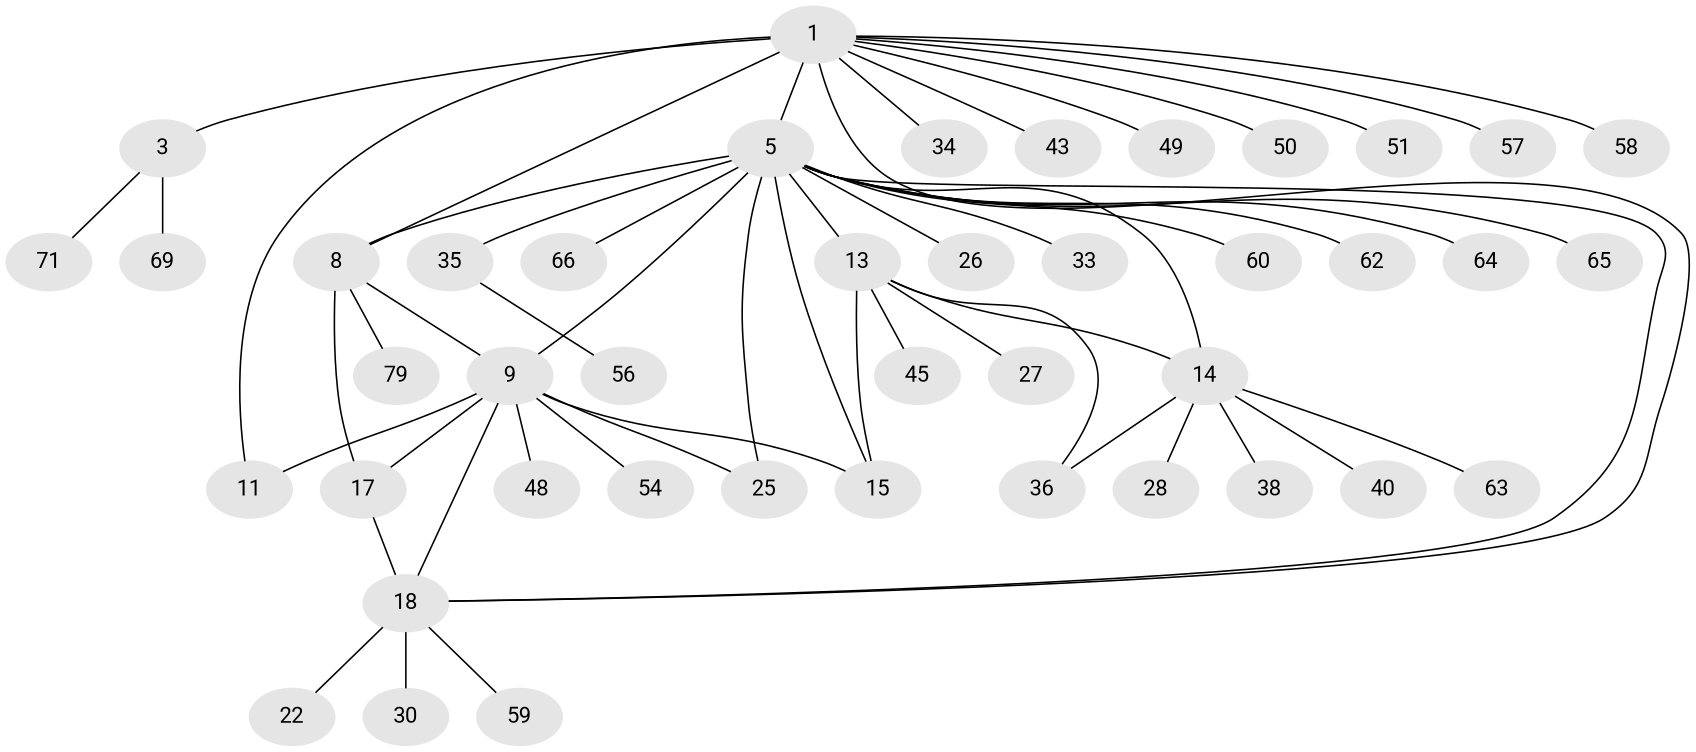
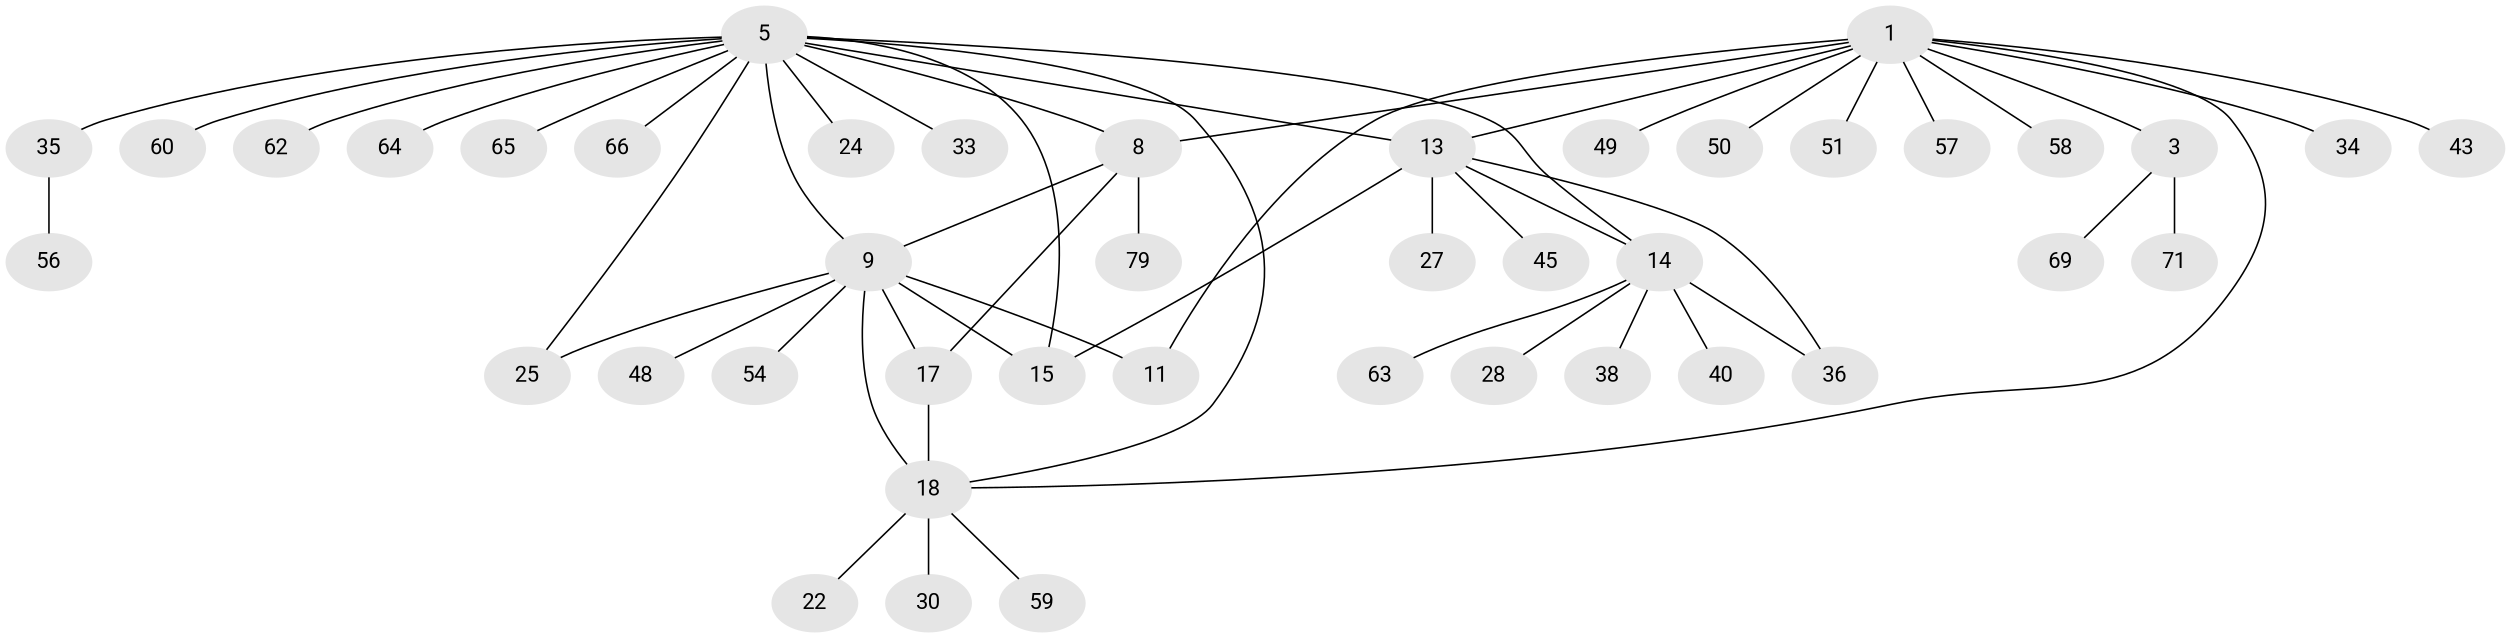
edge "1" -- "5": now "1" -- "13"
node "26": label "26" -> "24"
